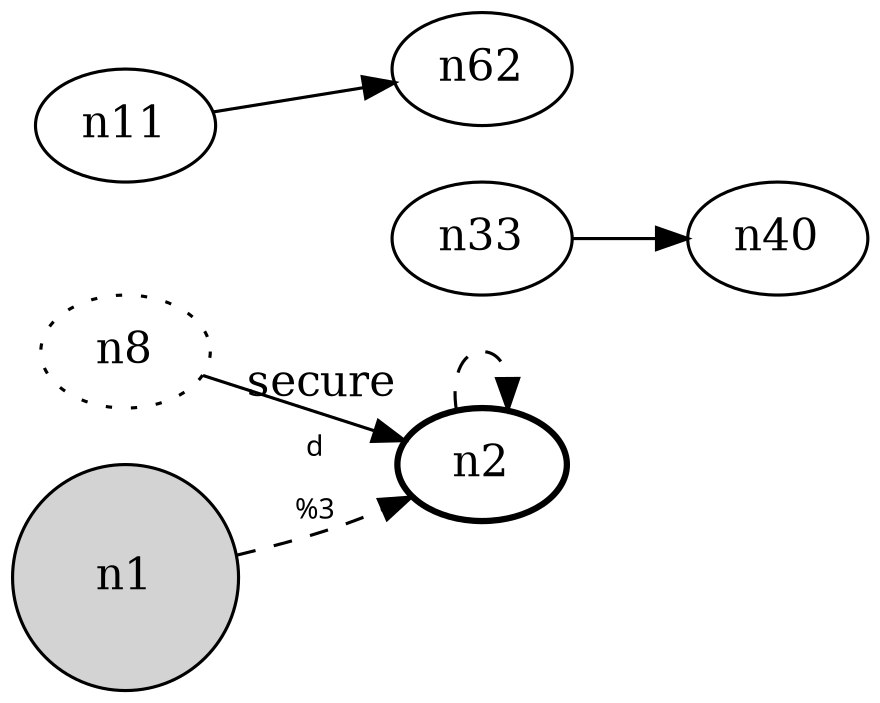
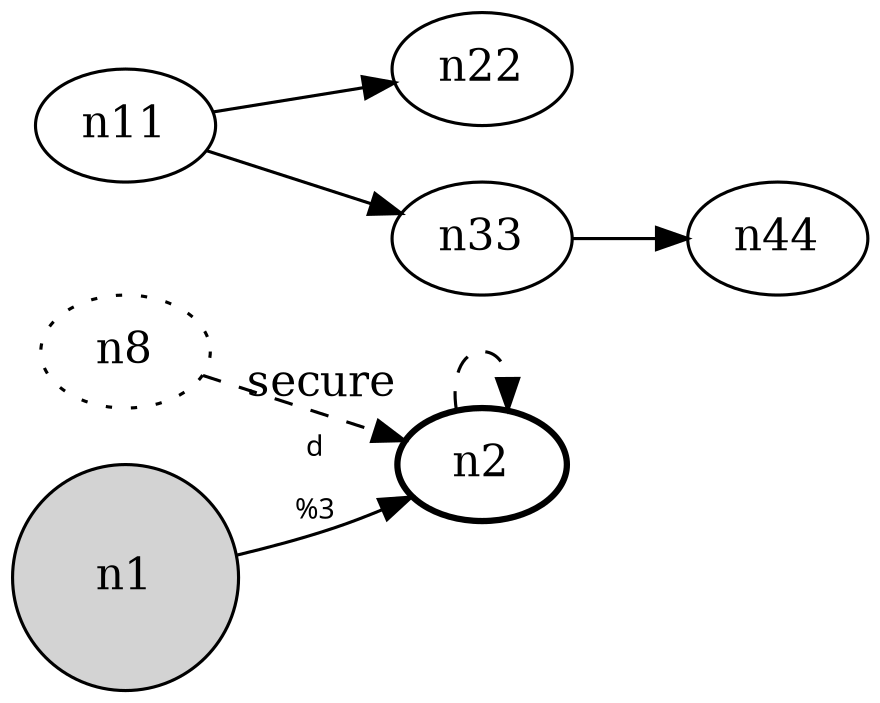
node "n62": label "n62" -> "n22"
edge "n11" -> "n33": added
node "n40": label "n40" -> "n44"
edge "n8" -> "n2 secure": style solid -> dashed
edge "n1" -> "n2 secure": style dashed -> solid
